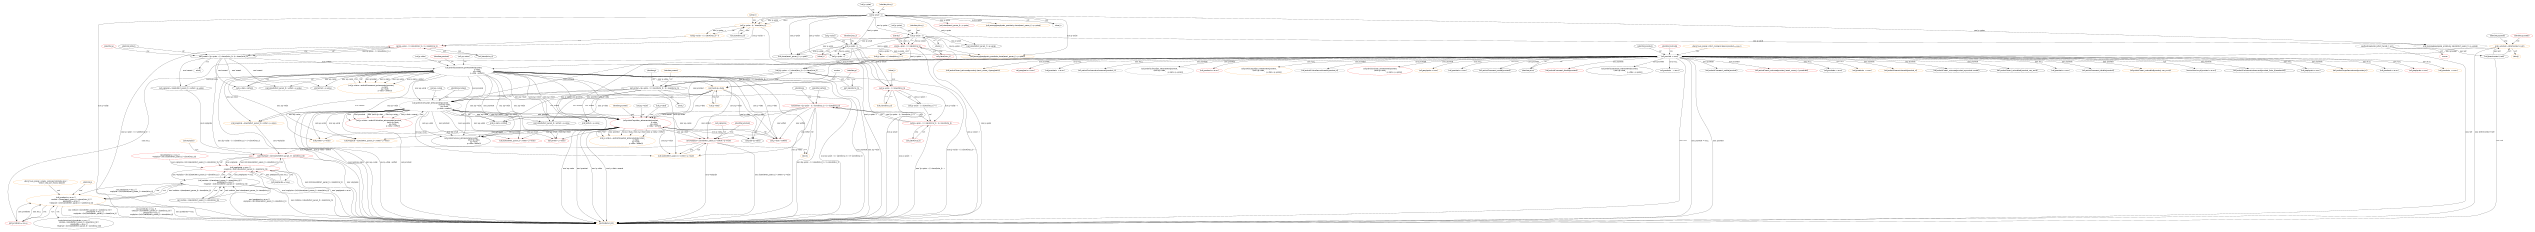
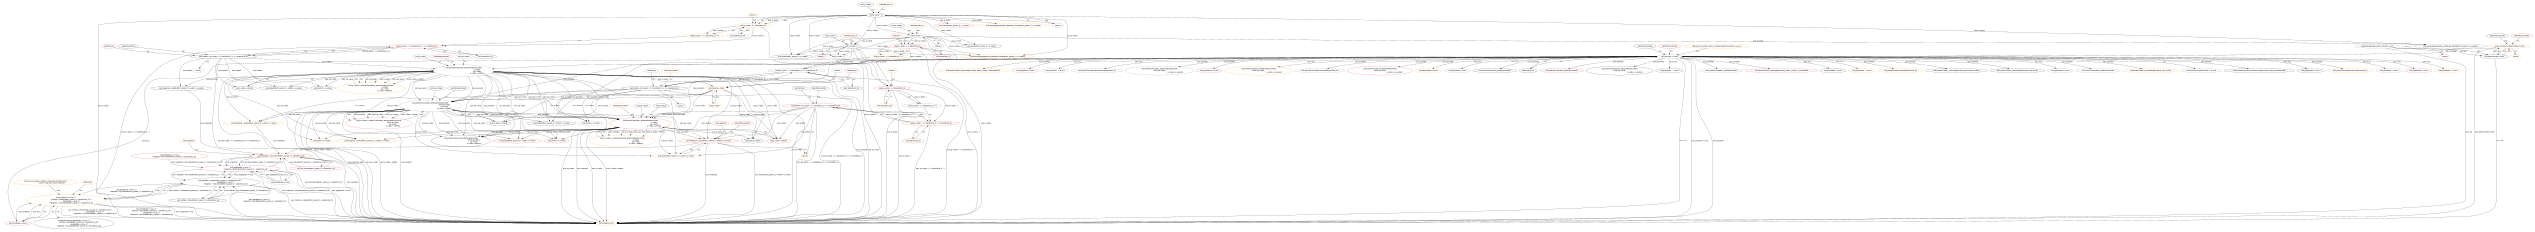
node "1000120": added
edge "(Call,* pContext = (EffectContext *) self)" -> "(Call,(EffectContext *) self)": added, label "CFG:"
node "(Call,(int) (sizeof(effect_param_t) + sizeof(int32_t)))": added
